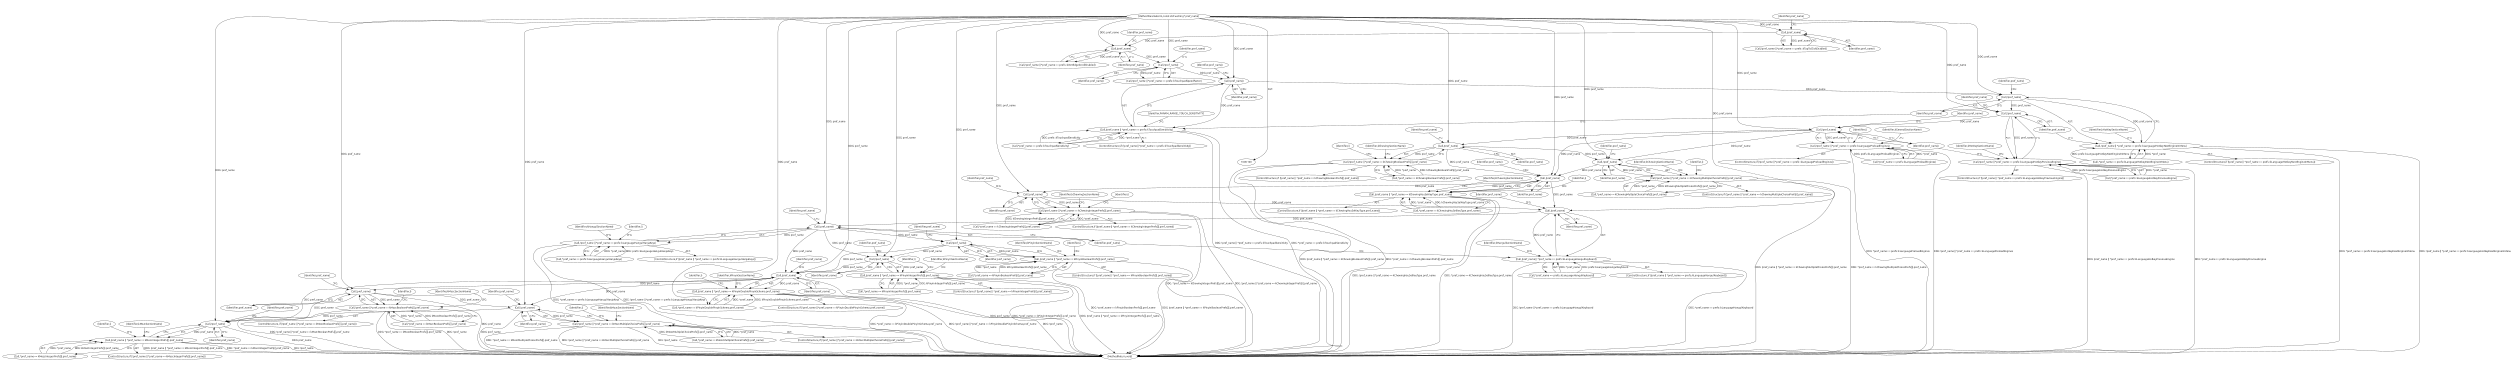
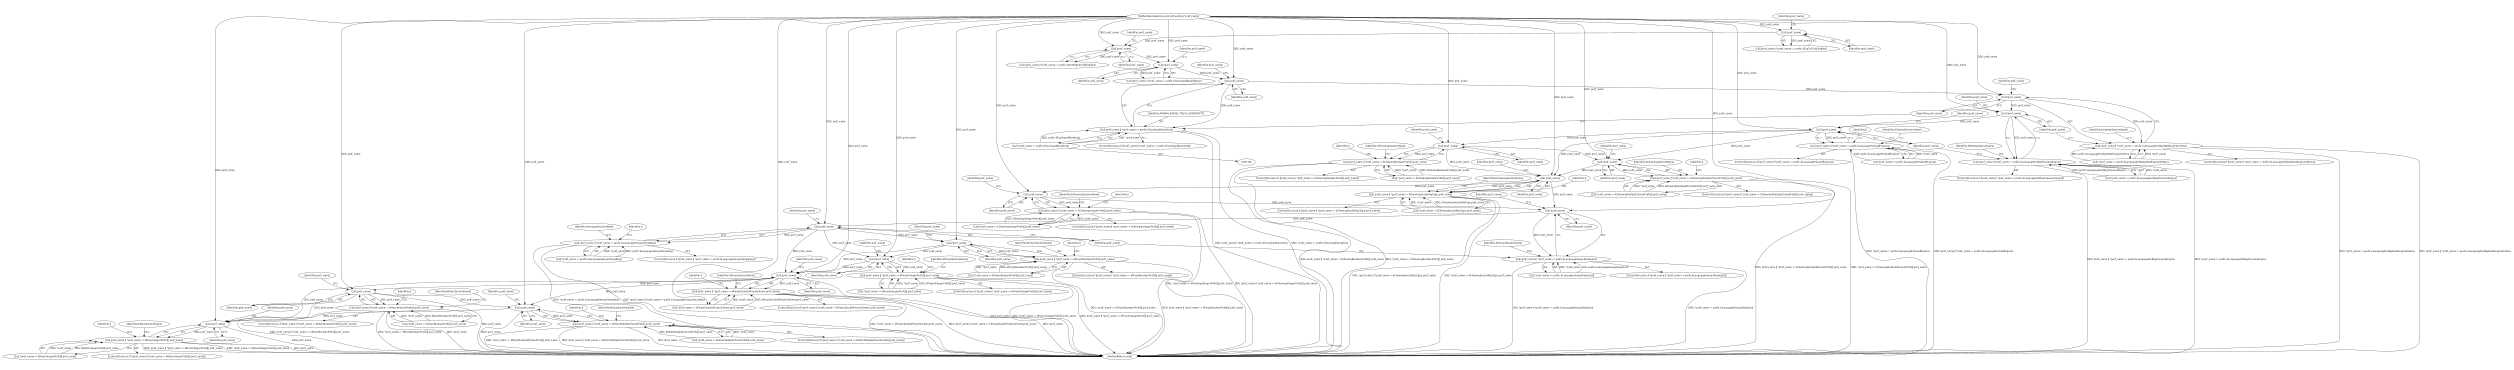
edge "(MethodParameterIn,const std::wstring* pref_name)" -> "1000100": now "(Call,*pref_name == prefs::kTouchpadSensitivity)" -> "1000100"
